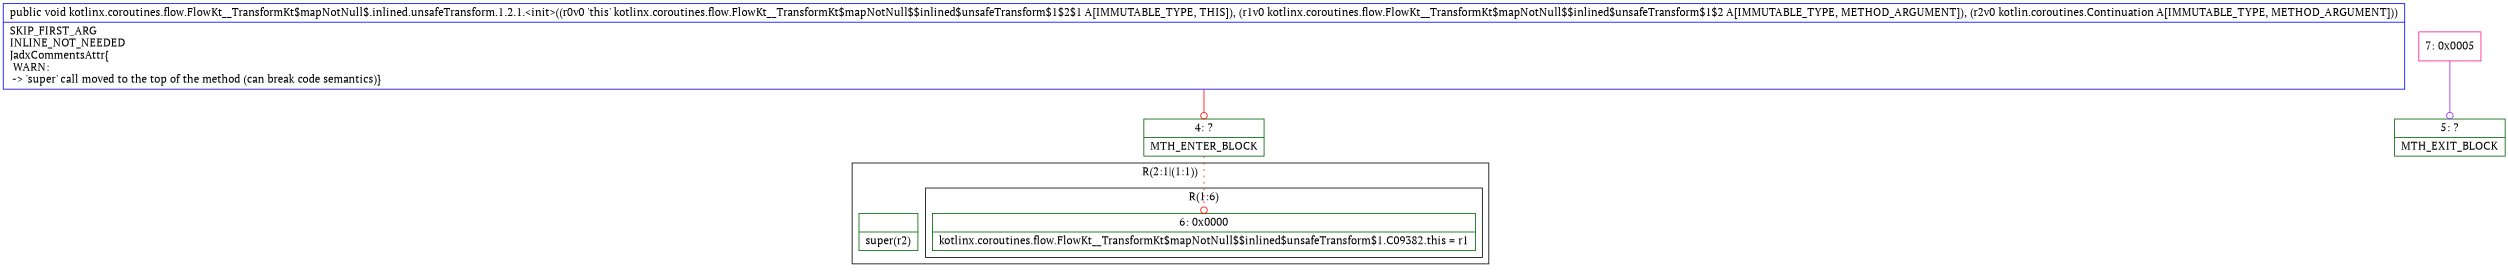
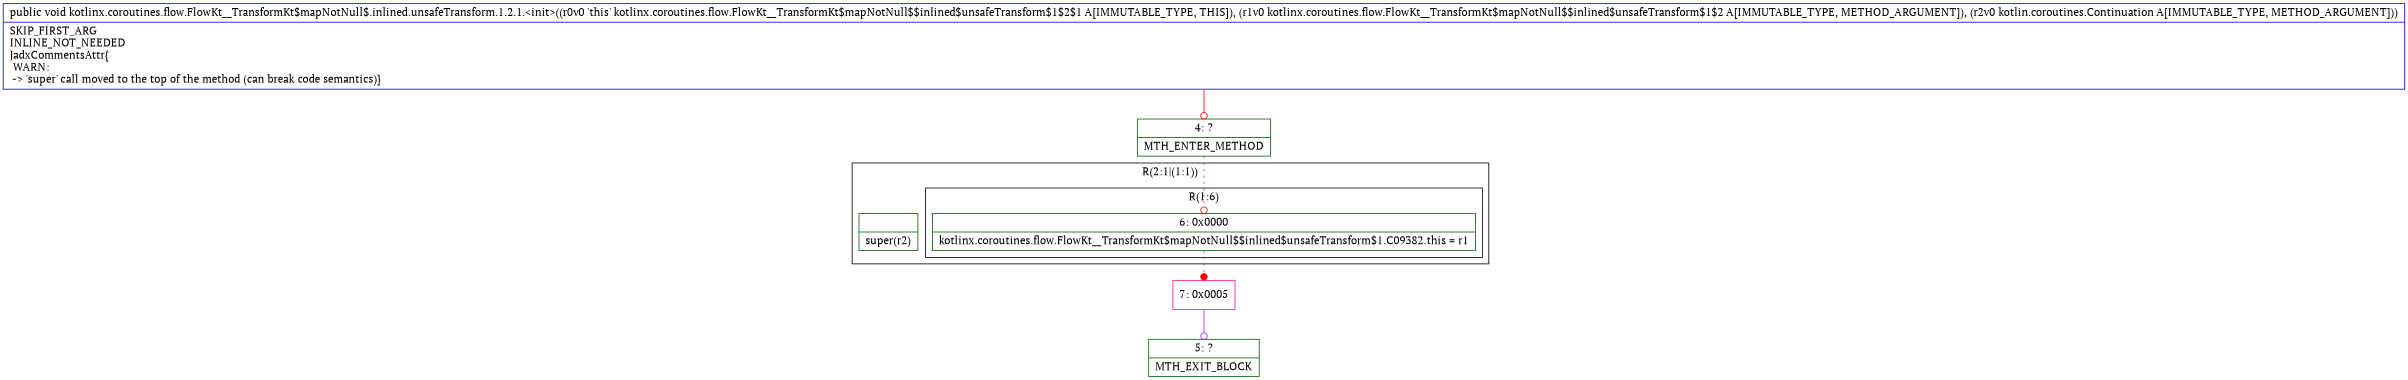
node "4: ?": text "MTH_ENTER_BLOCK" -> "MTH_ENTER_METHOD"
edge "6: 0x0000" -> "7: 0x0005": added
